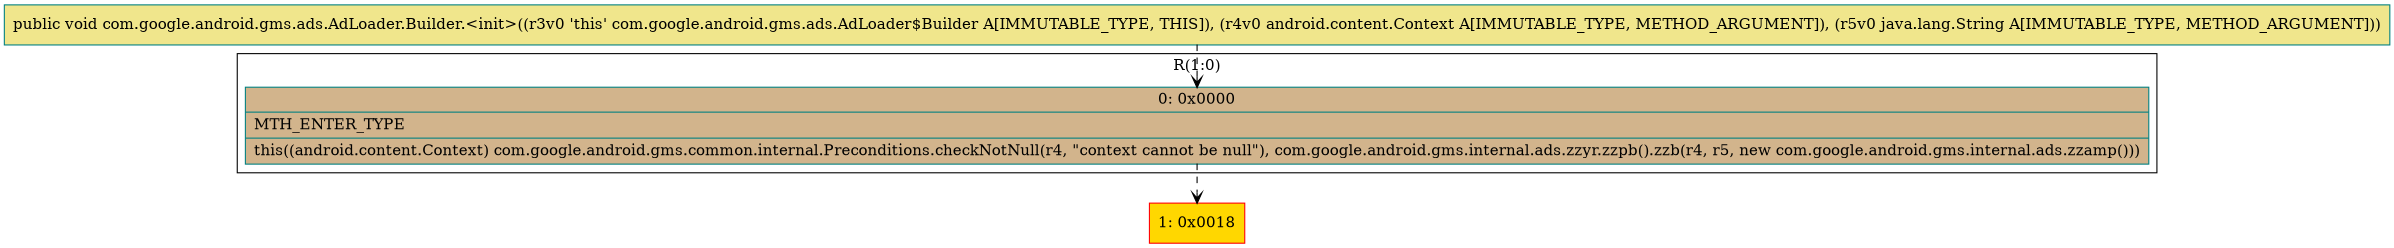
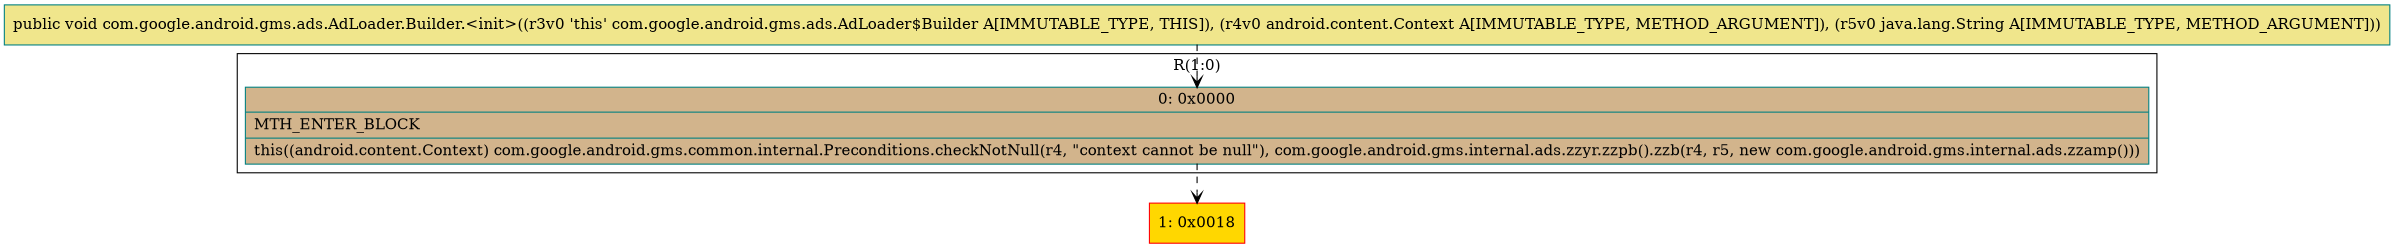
node "0: 0x0000": text "MTH_ENTER_TYPE" -> "MTH_ENTER_BLOCK"
